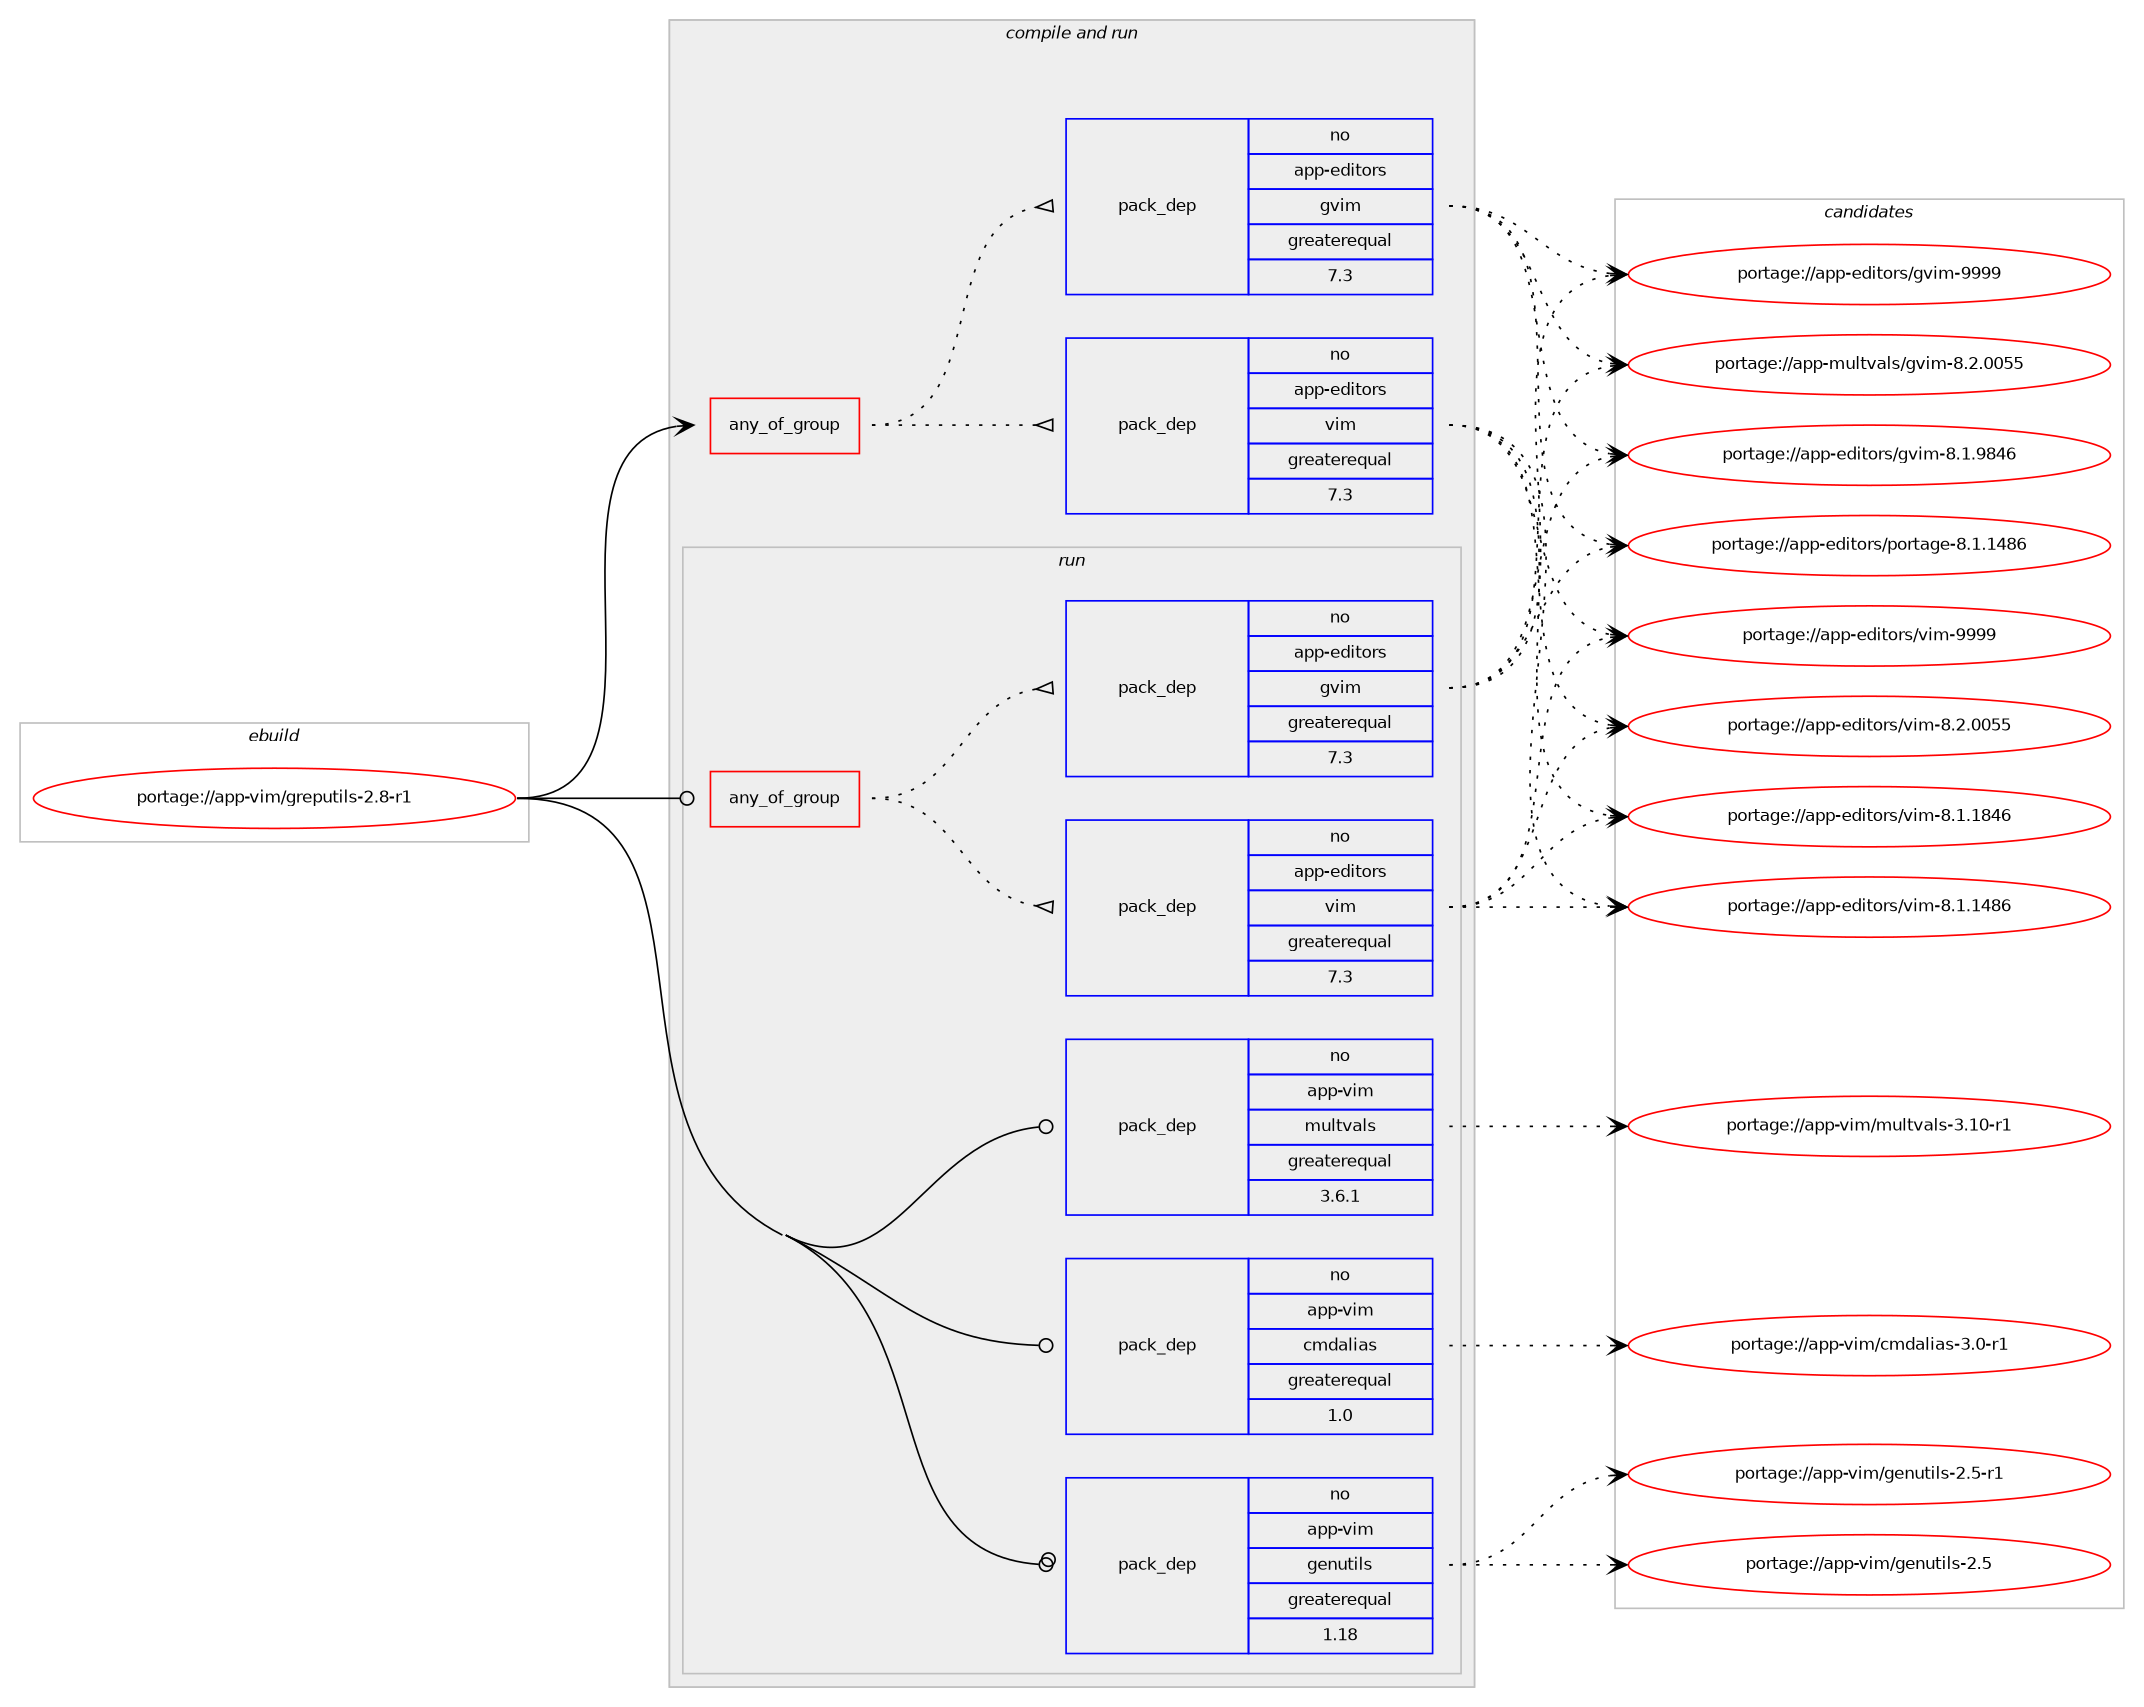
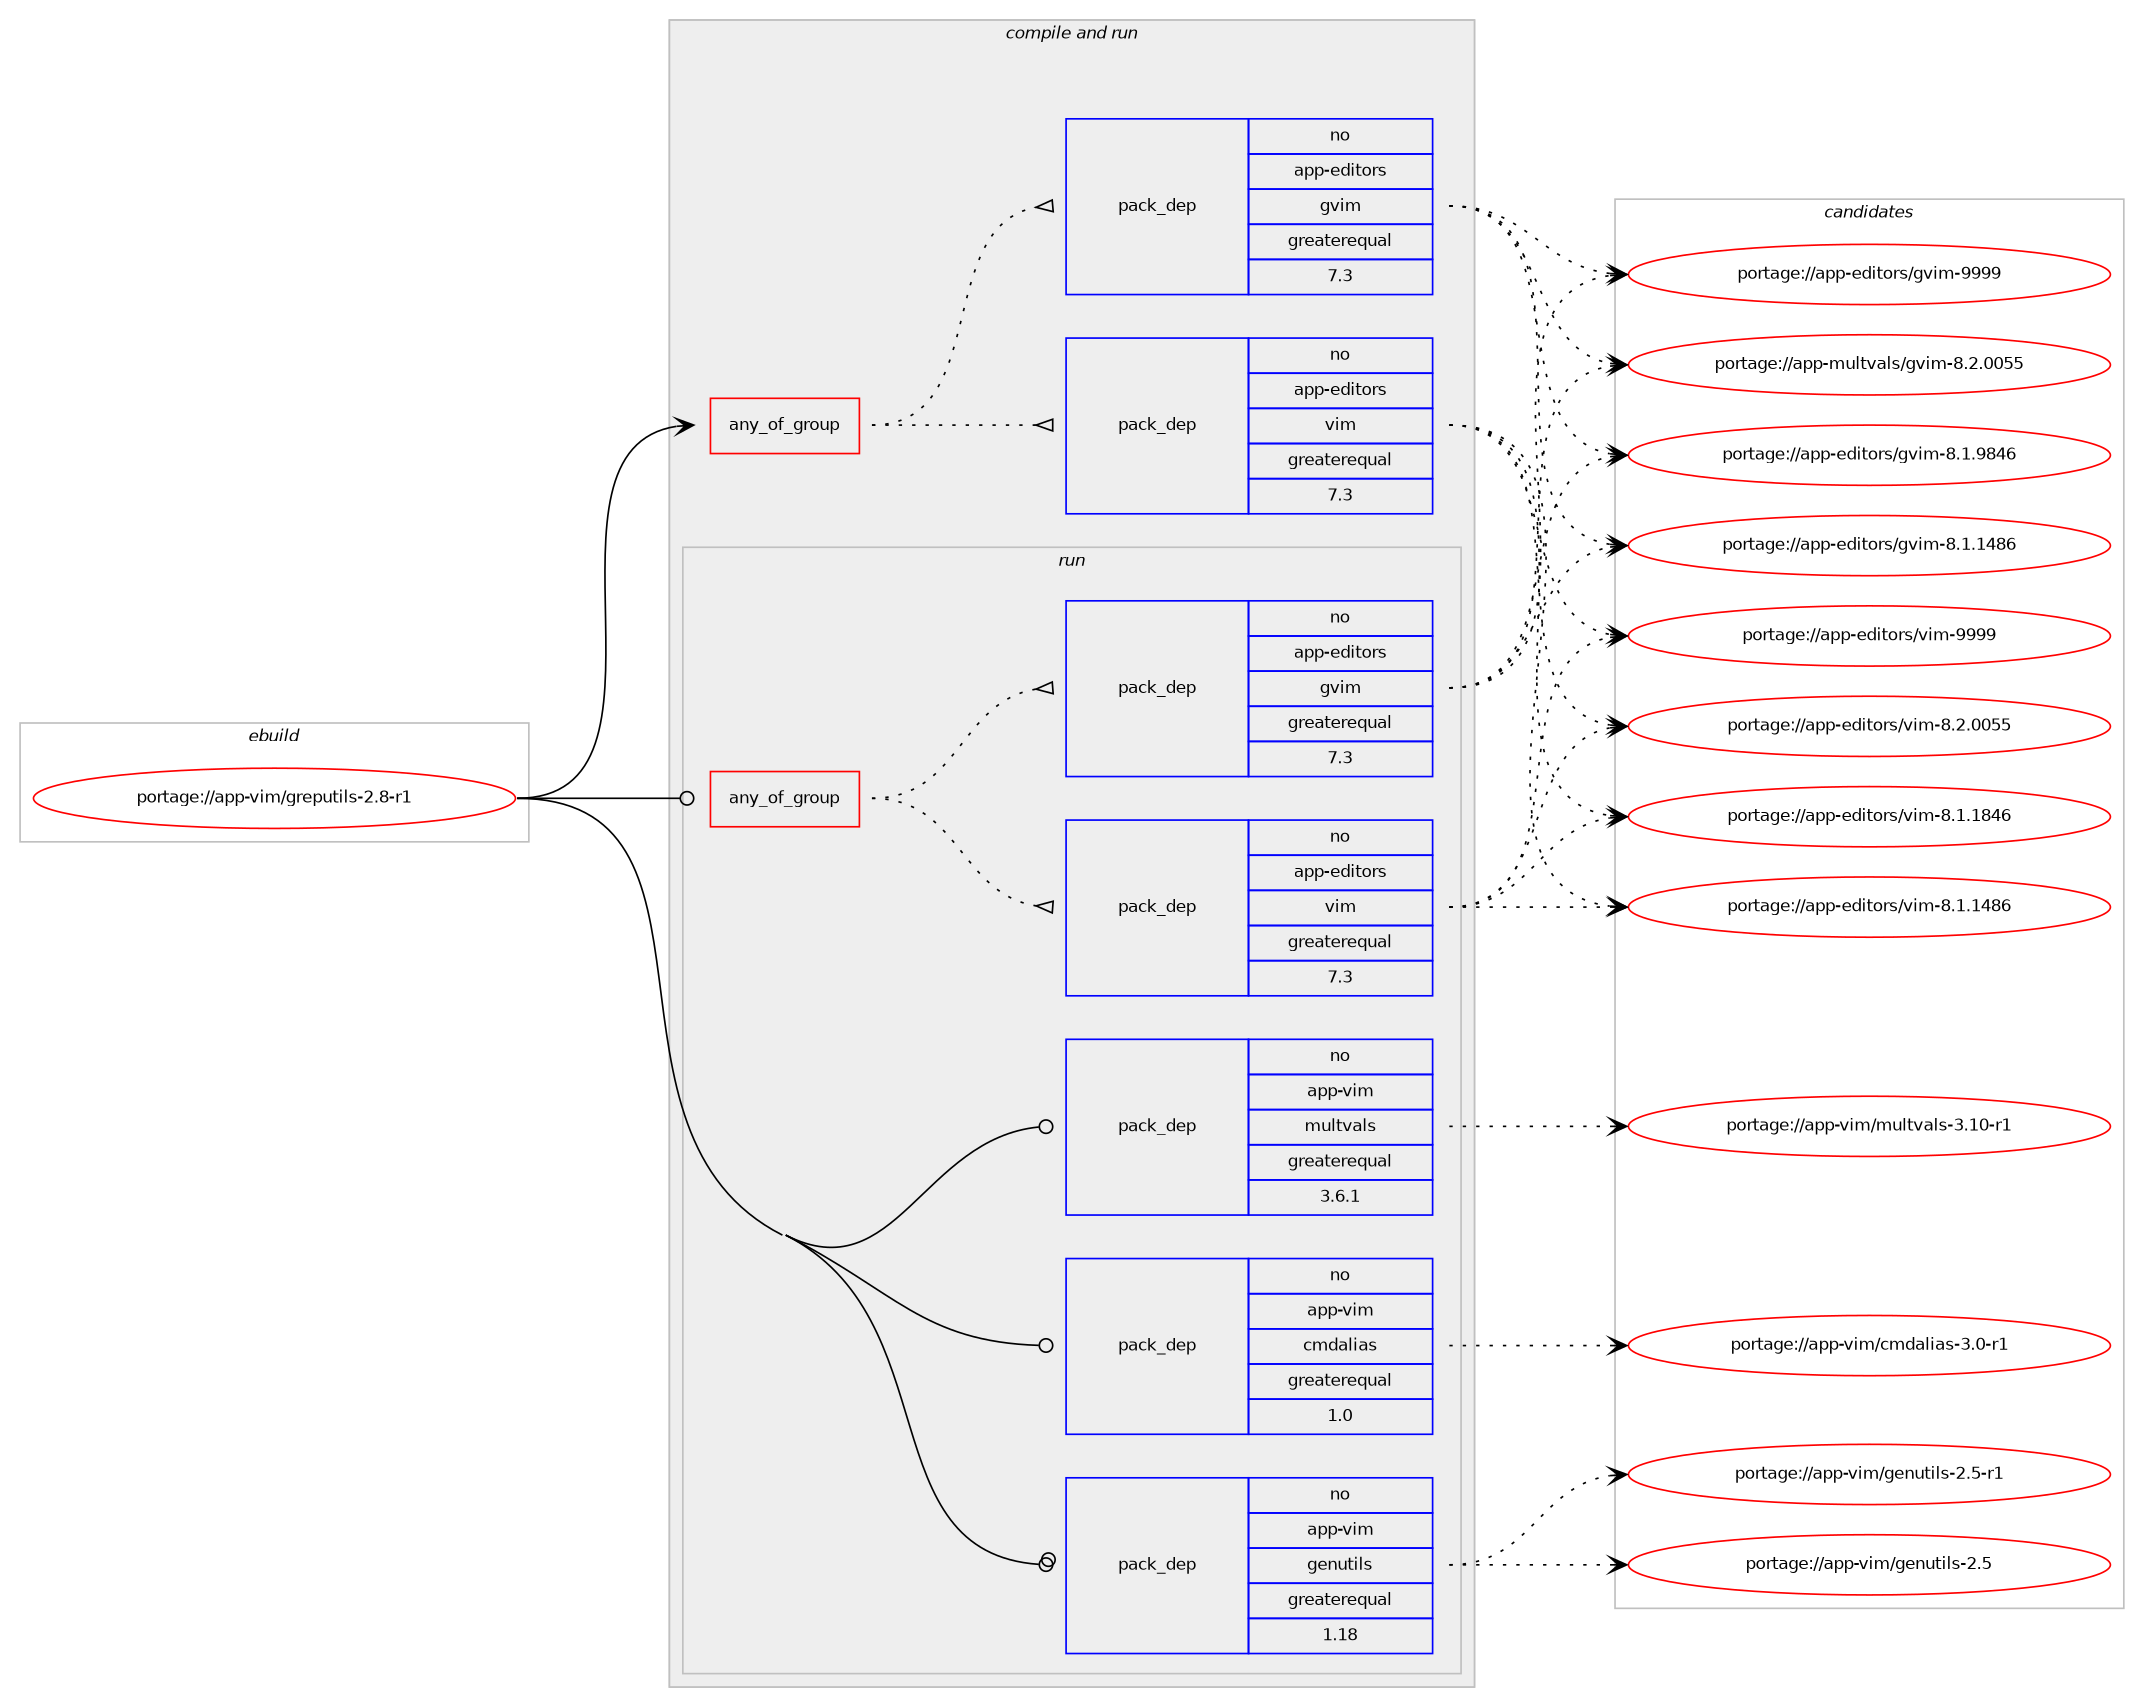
node "portage://app-editors/portage-8.1.1486": label "portage://app-editors/portage-8.1.1486" -> "portage://app-editors/gvim-8.1.1486"
